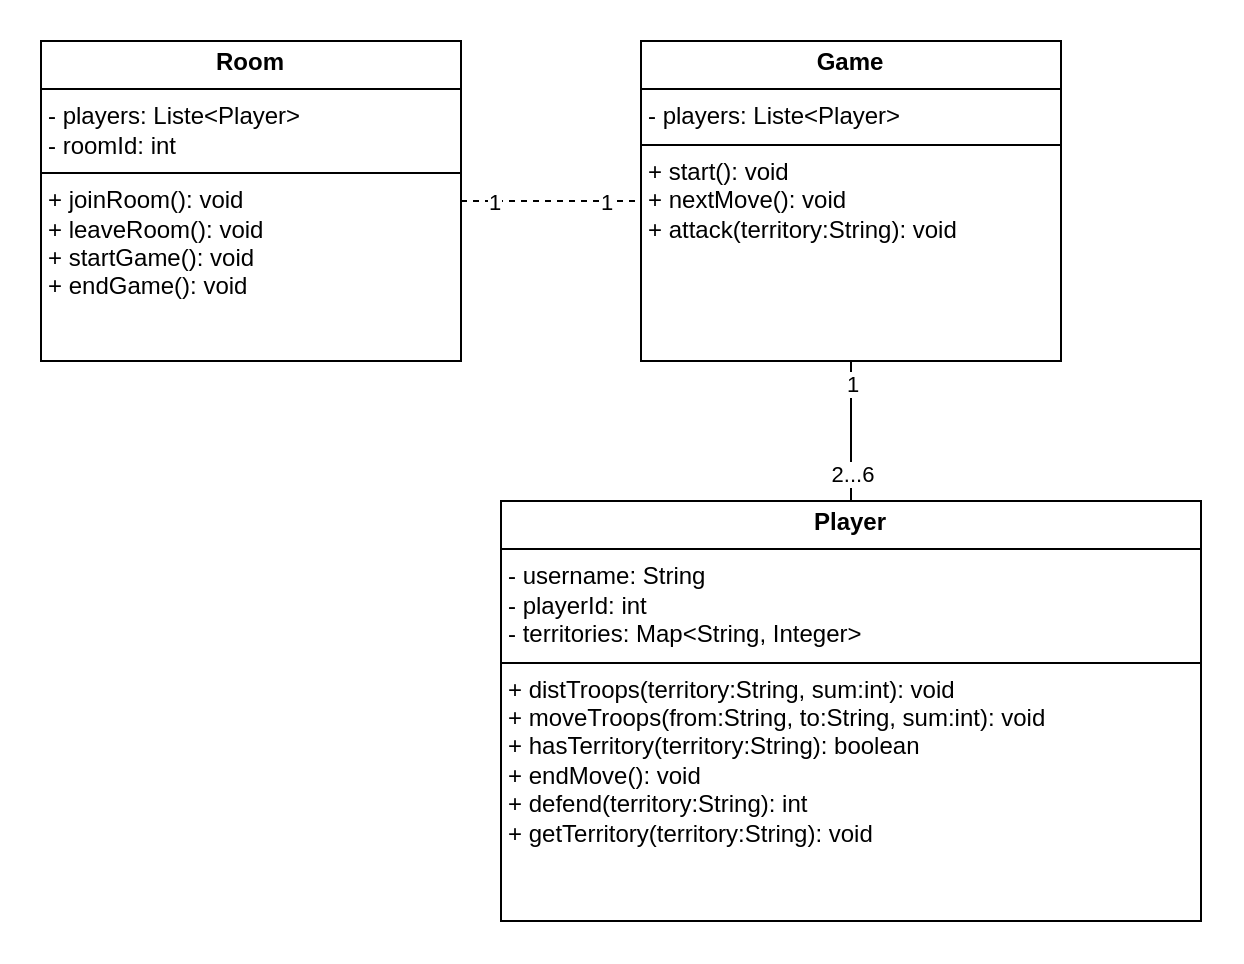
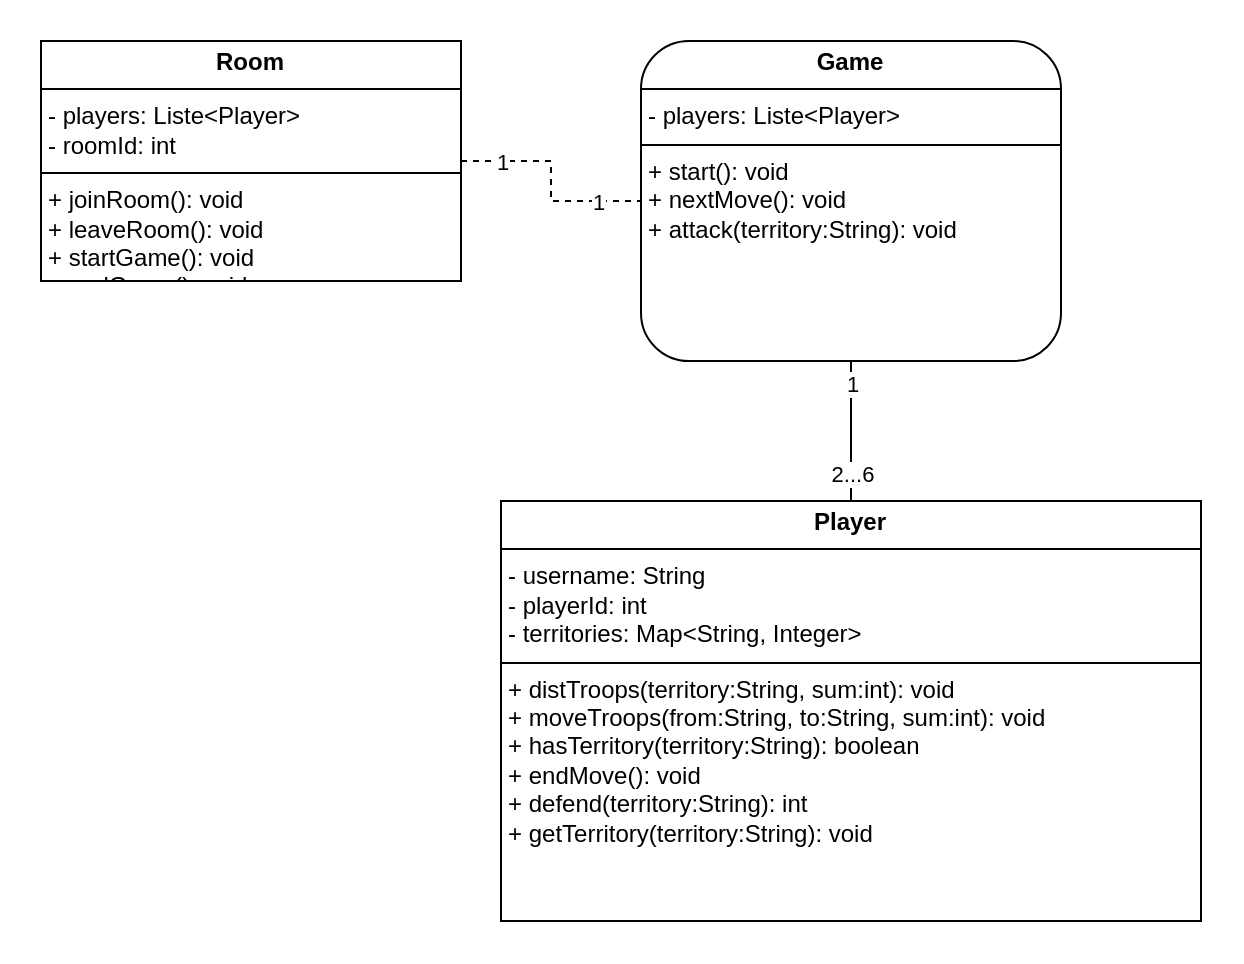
node "Room - players: Liste<Player> - roomId: int + joinRoom(): void + leaveRoom(): void + startGame(): void + endGame(): void": size 420x320 -> 420x240
node "Game - players: Liste<Player> + start(): void + nextMove(): void + attack(territory:String): void": shape rectangle -> rounded rectangle
